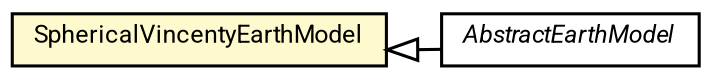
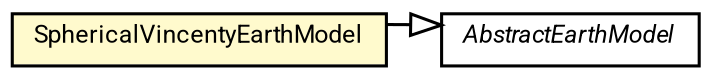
edge "AbstractEarthModel" -> "SphericalVincentyEarthModel": reversed
